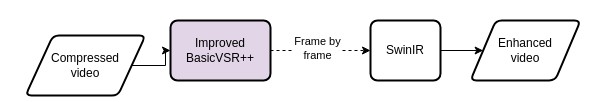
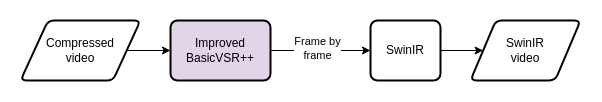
edge "Improved BasicVSR++" -> "SwinIR": style dashed -> solid
node "Enhanced video": label "Enhanced video" -> "SwinIR video"
node "Compressed video": moved (86, 66) -> (81, 51)
